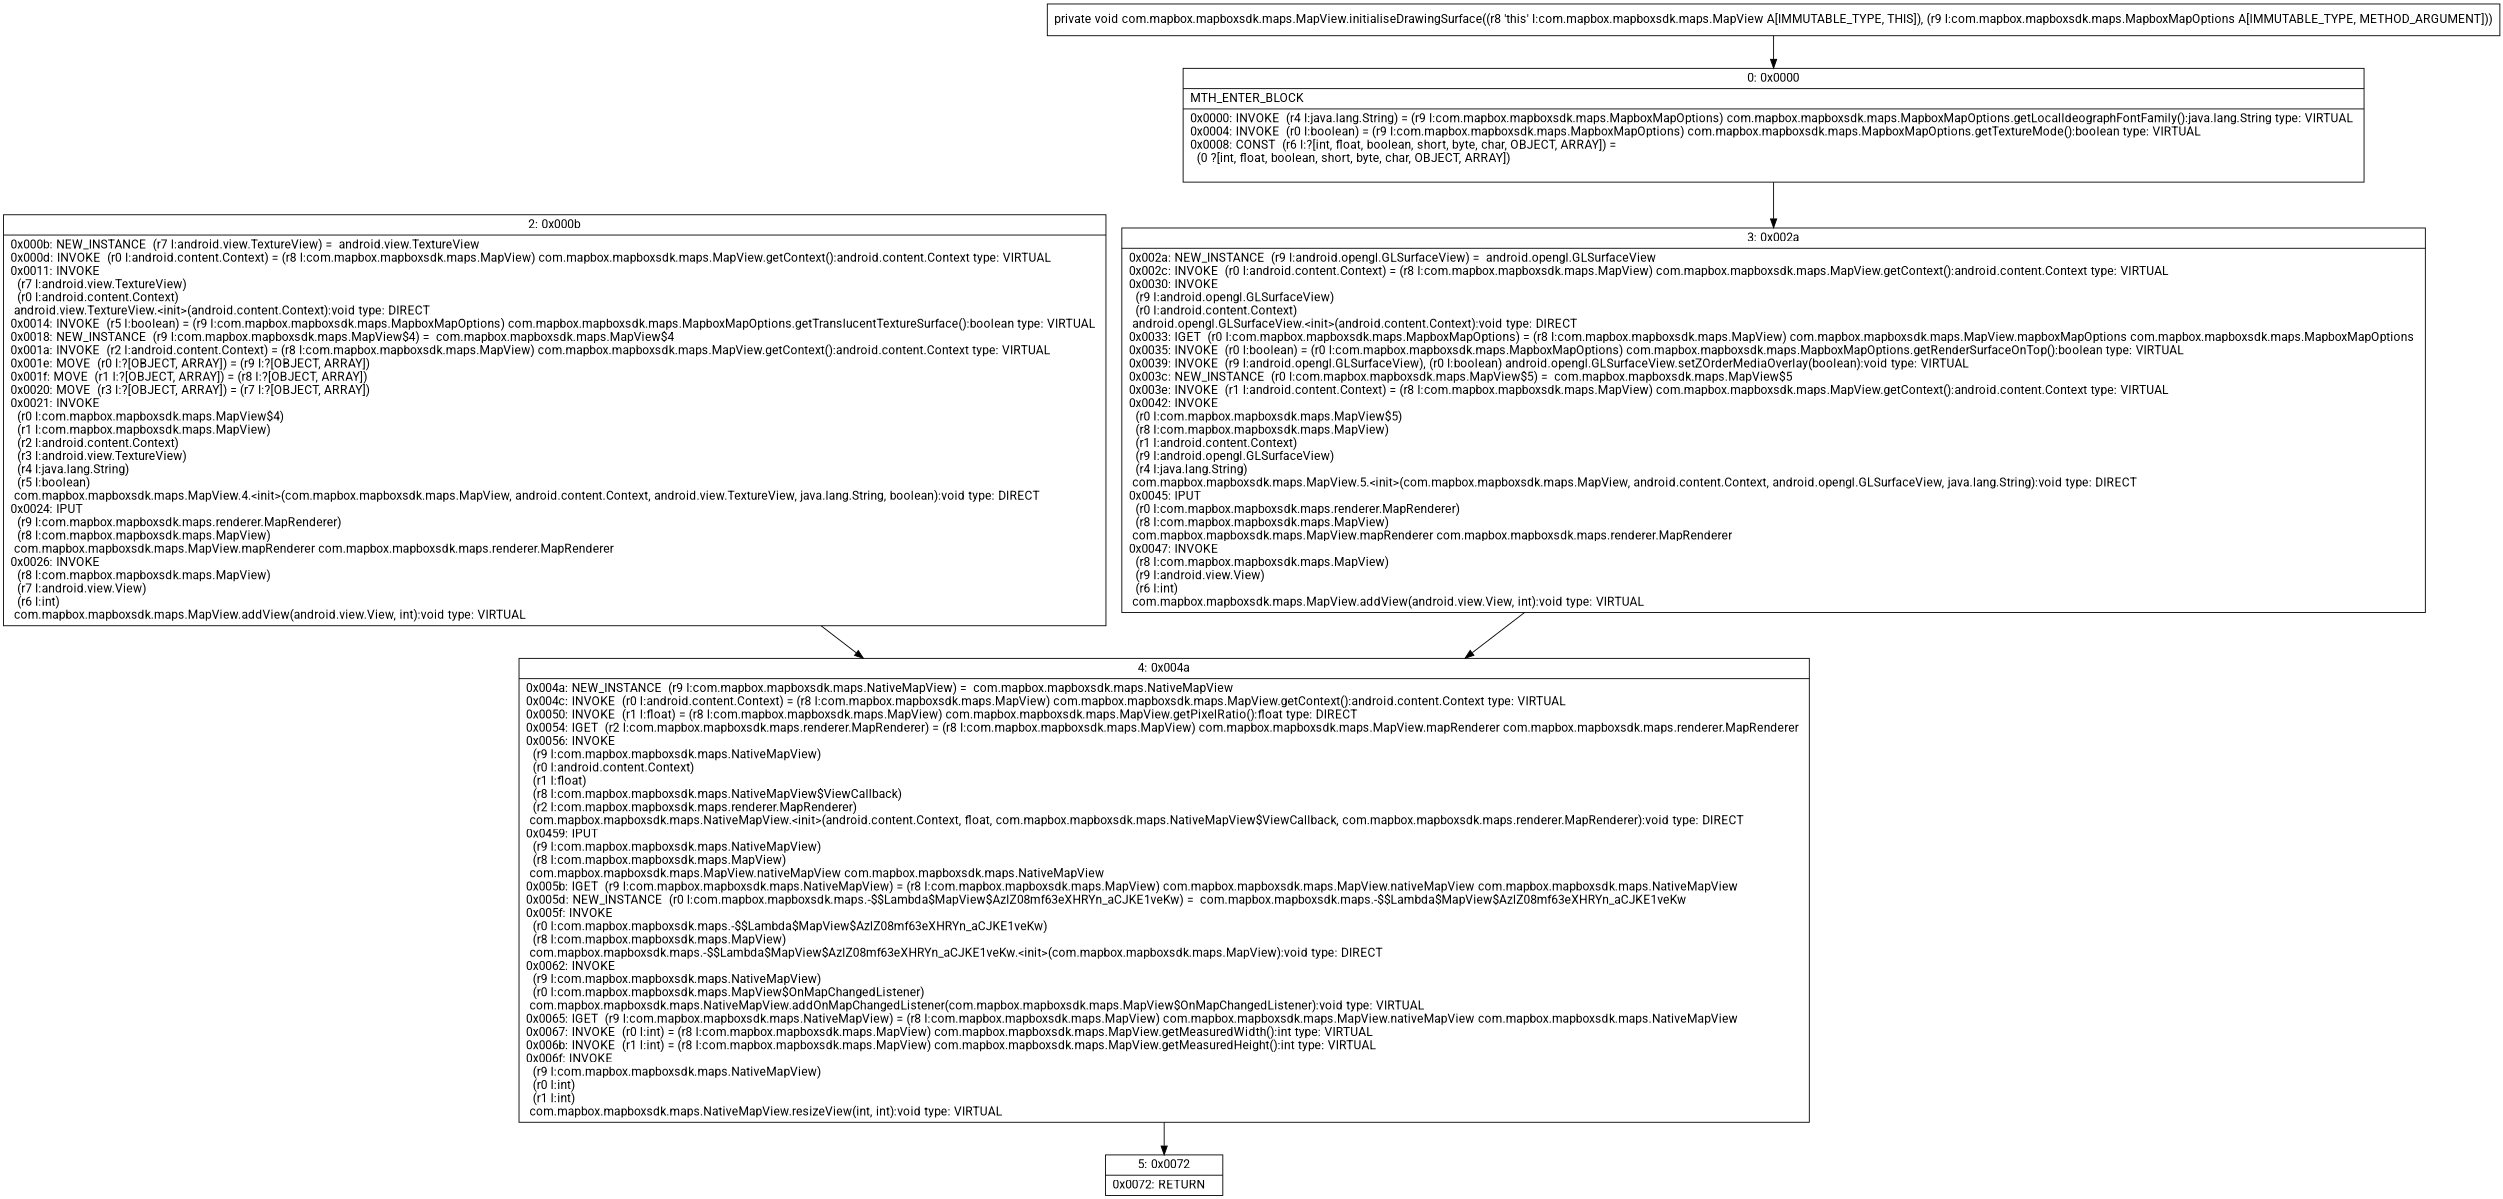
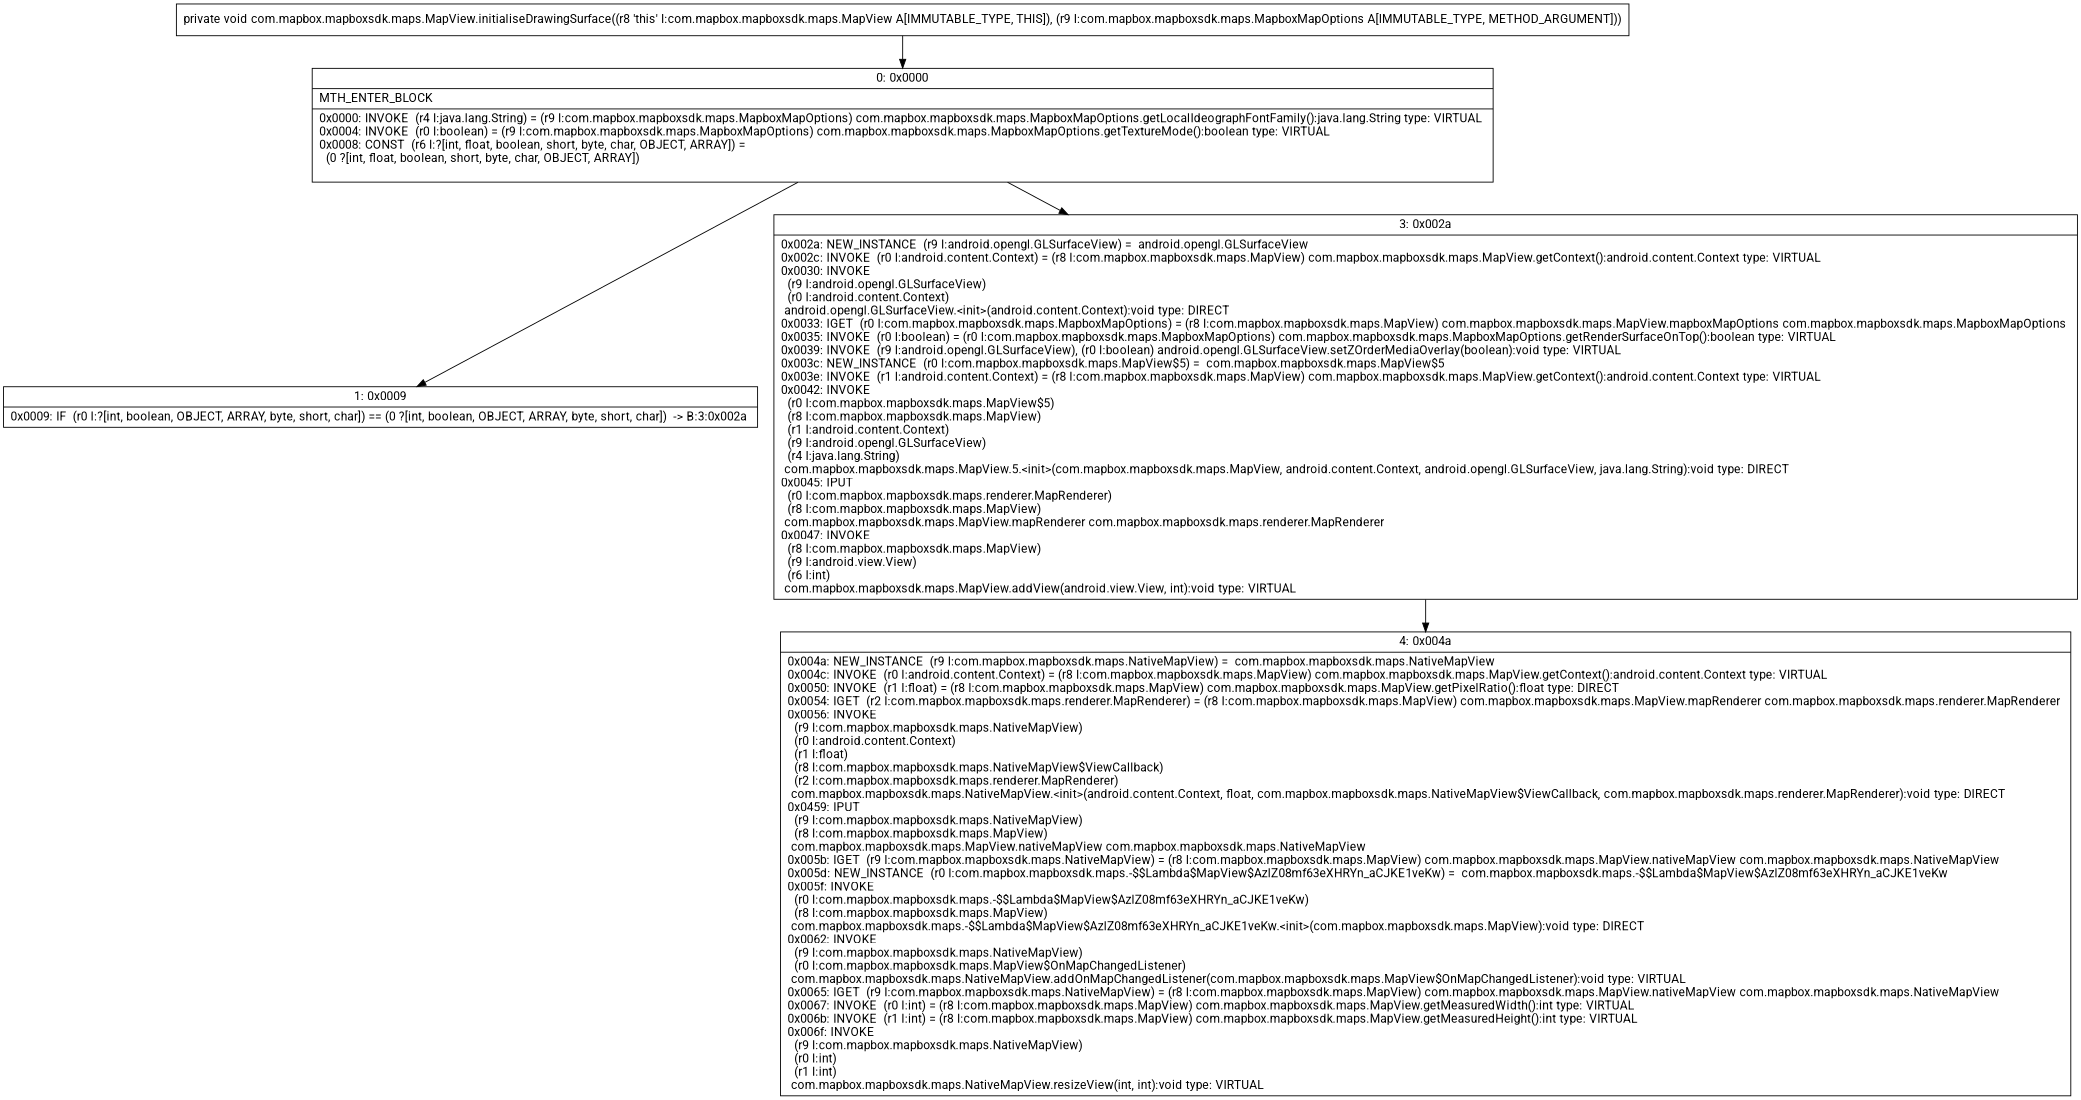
node "1: 0x0009": added
node "2: 0x000b": removed
node "5: 0x0072": removed
